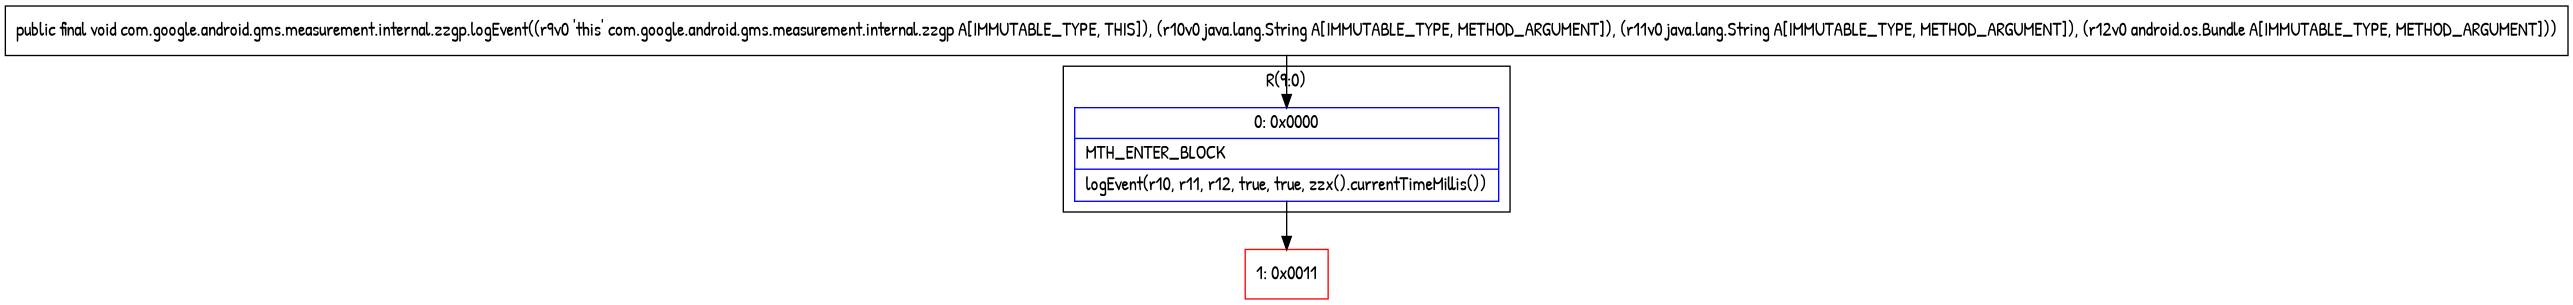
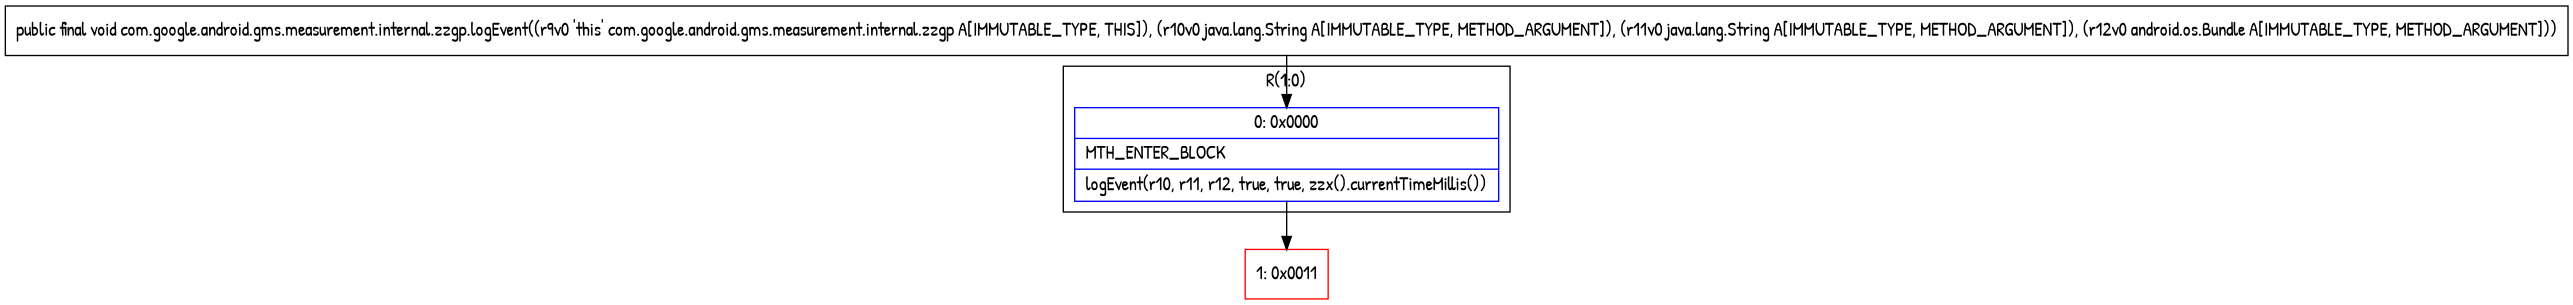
cluster "R(9:0)": label "R(9:0)" -> "R(1:0)"
